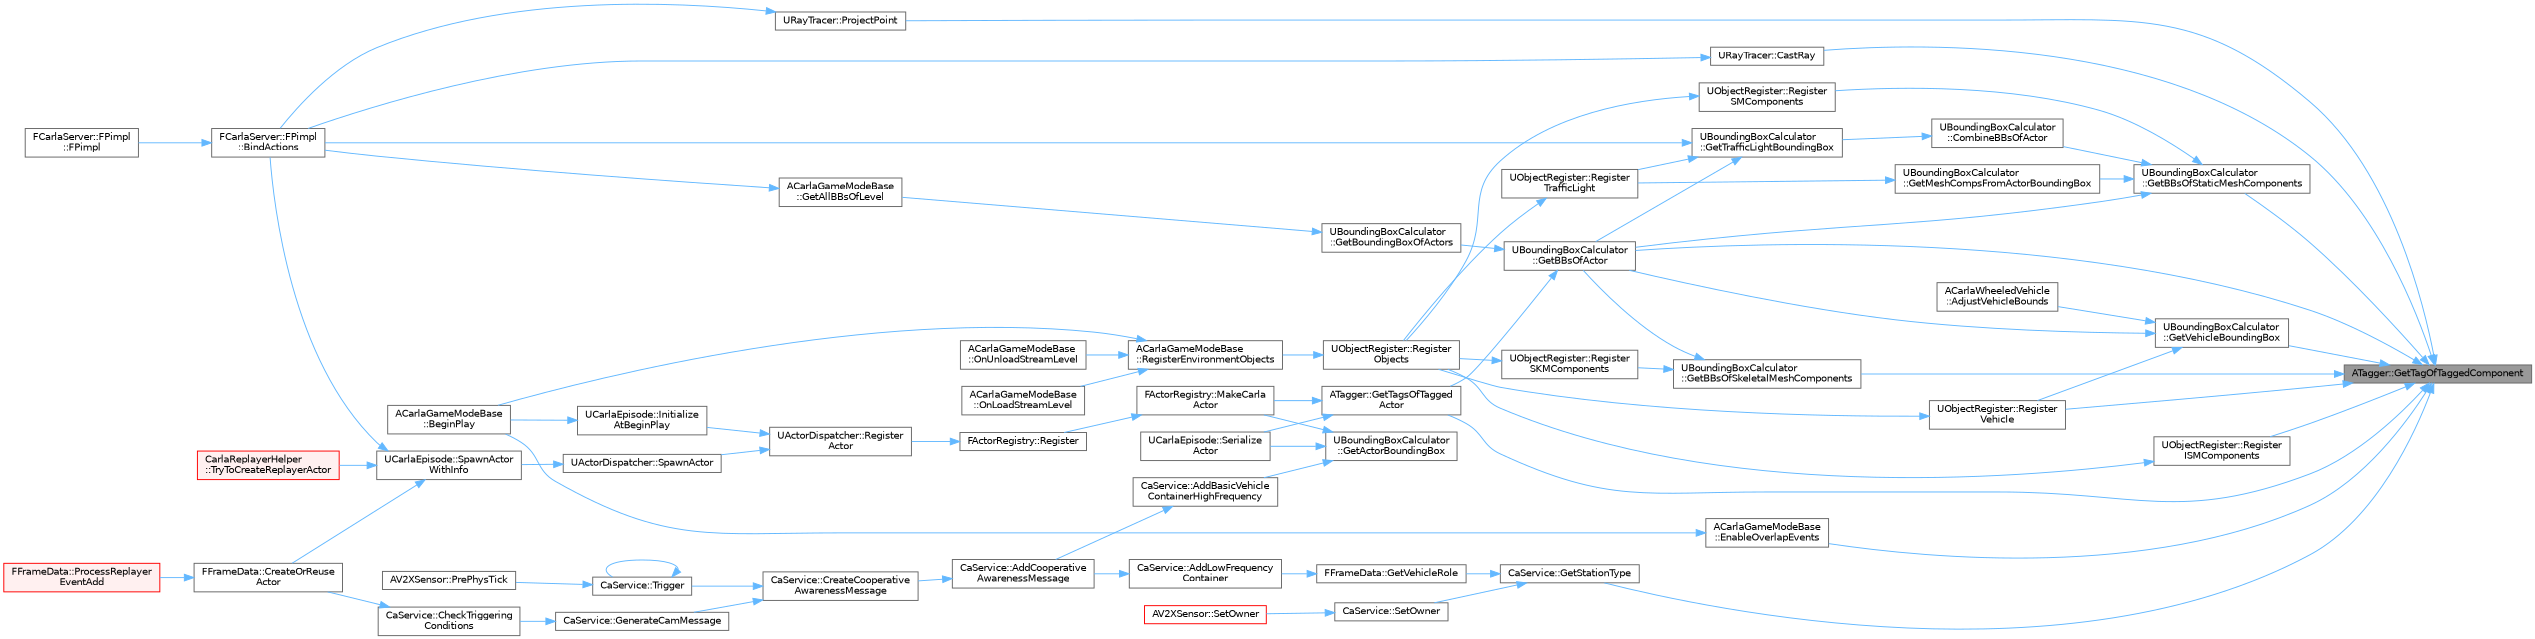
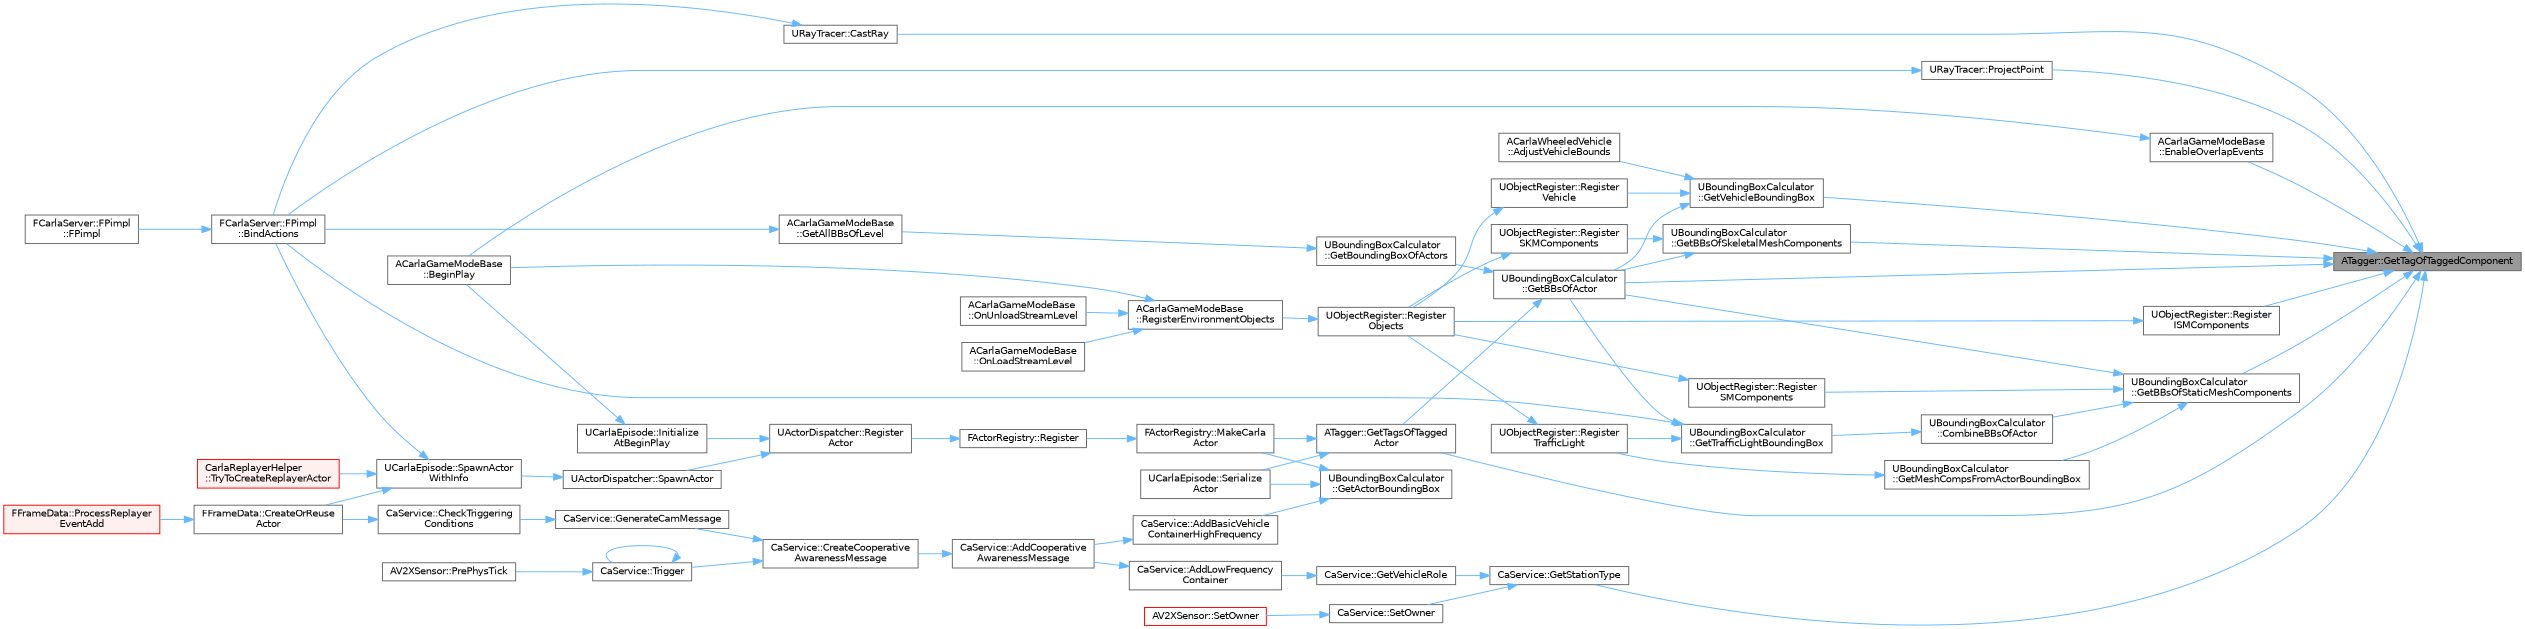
edge "UObjectRegister::Register Vehicle" -> "ATagger::GetTagOfTaggedComponent": removed
node "FFrameData::GetVehicleRole": label "FFrameData::GetVehicleRole" -> "CaService::GetVehicleRole"
